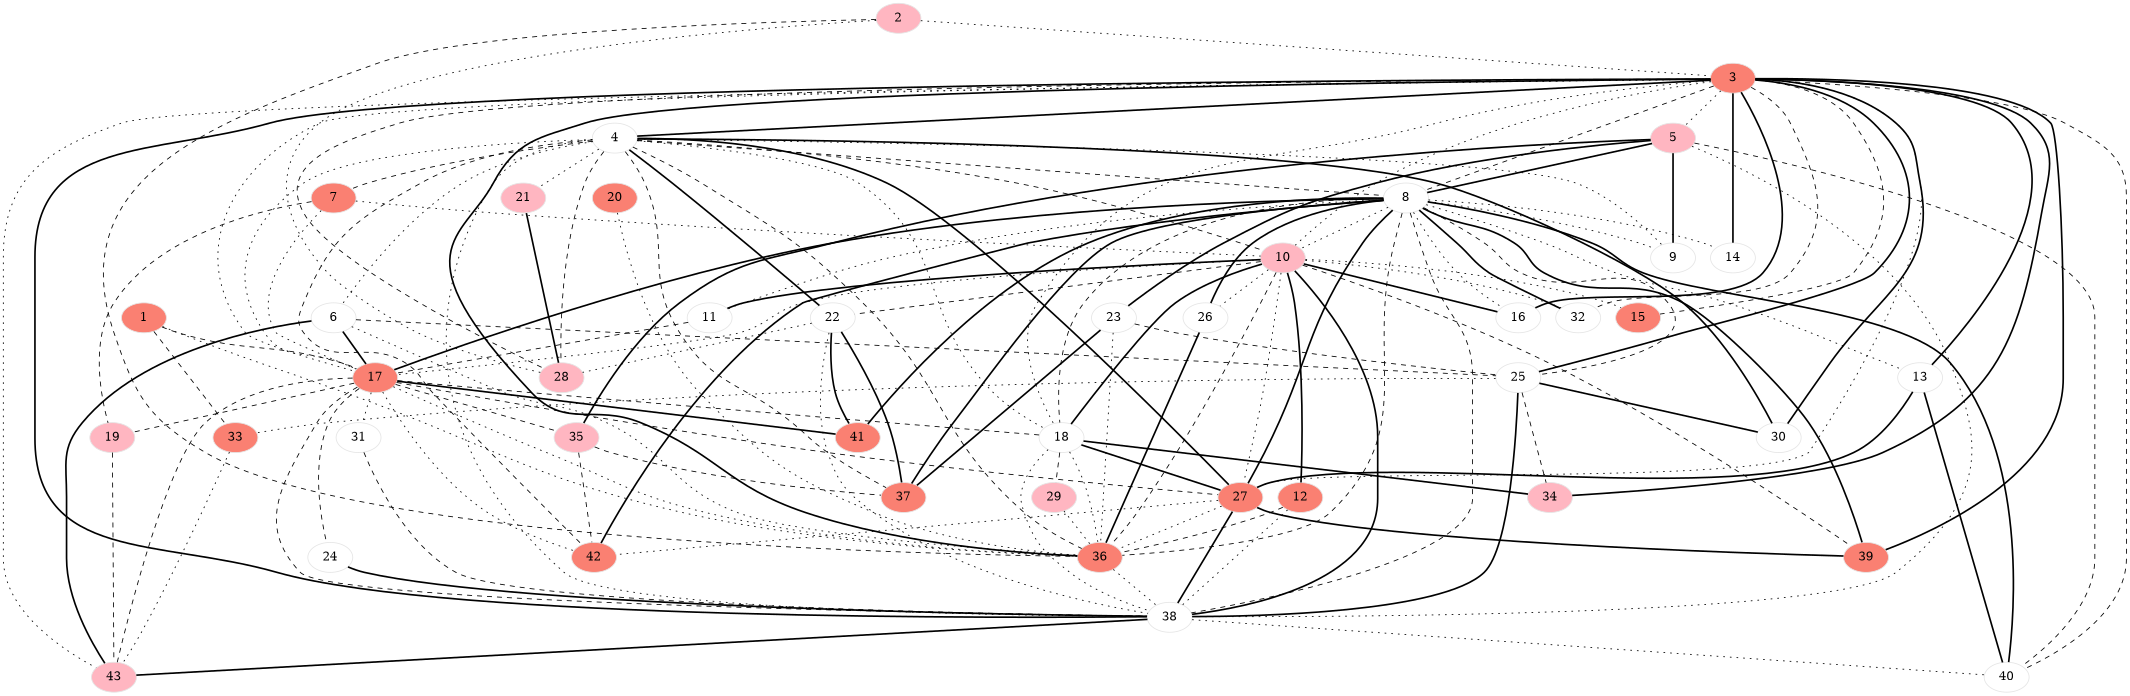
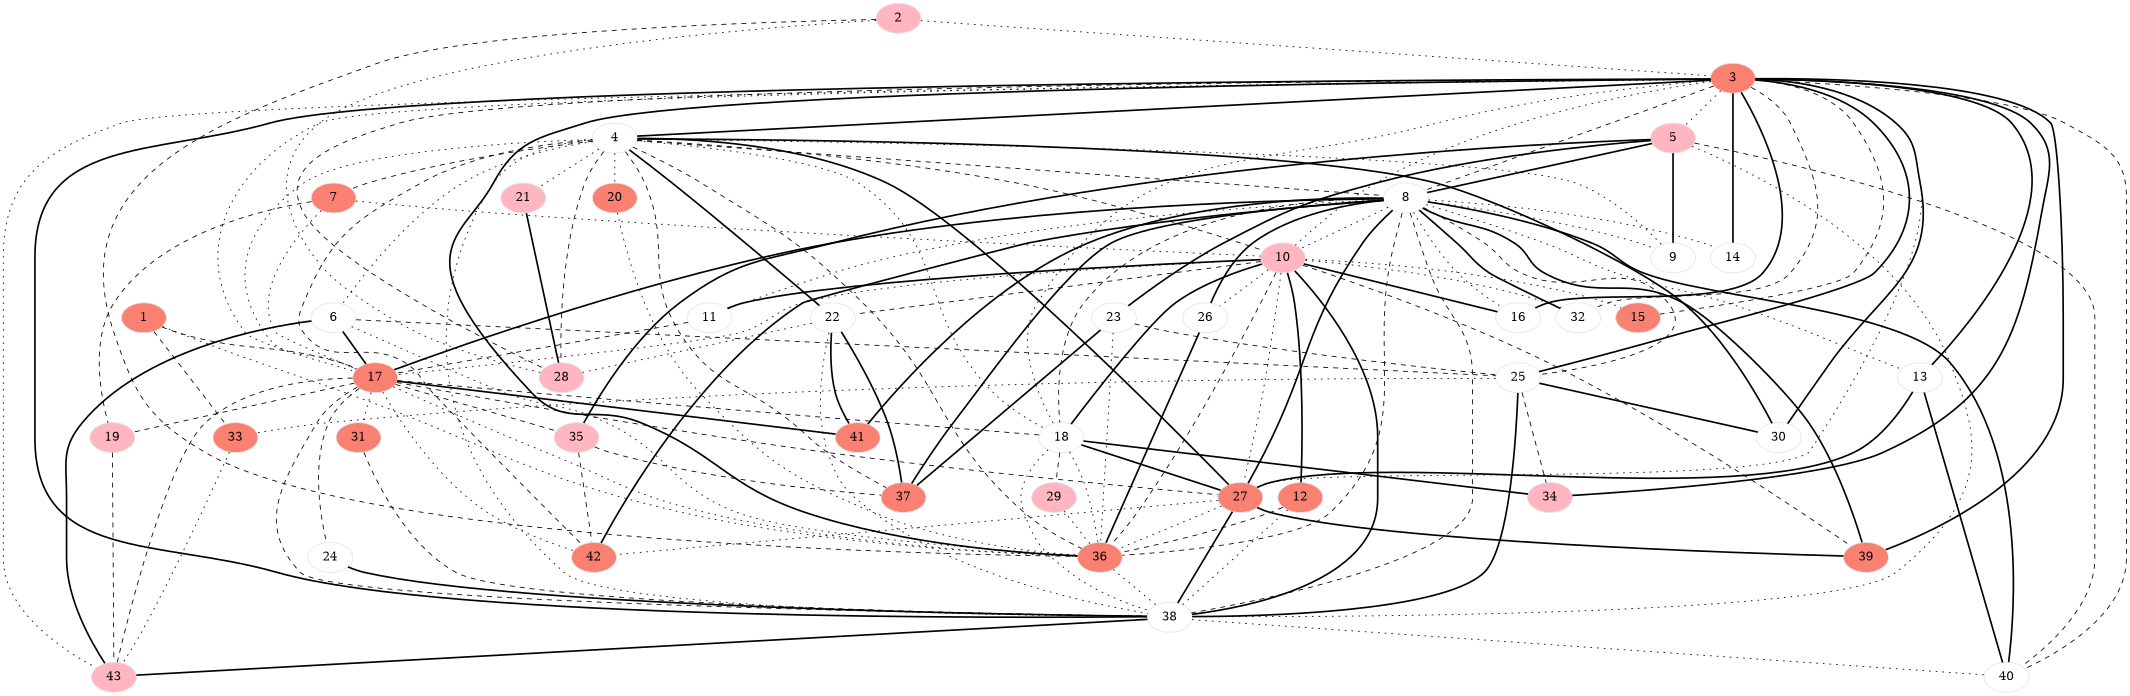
edge "4" -- "20": added
node "31": fillcolor white -> salmon
